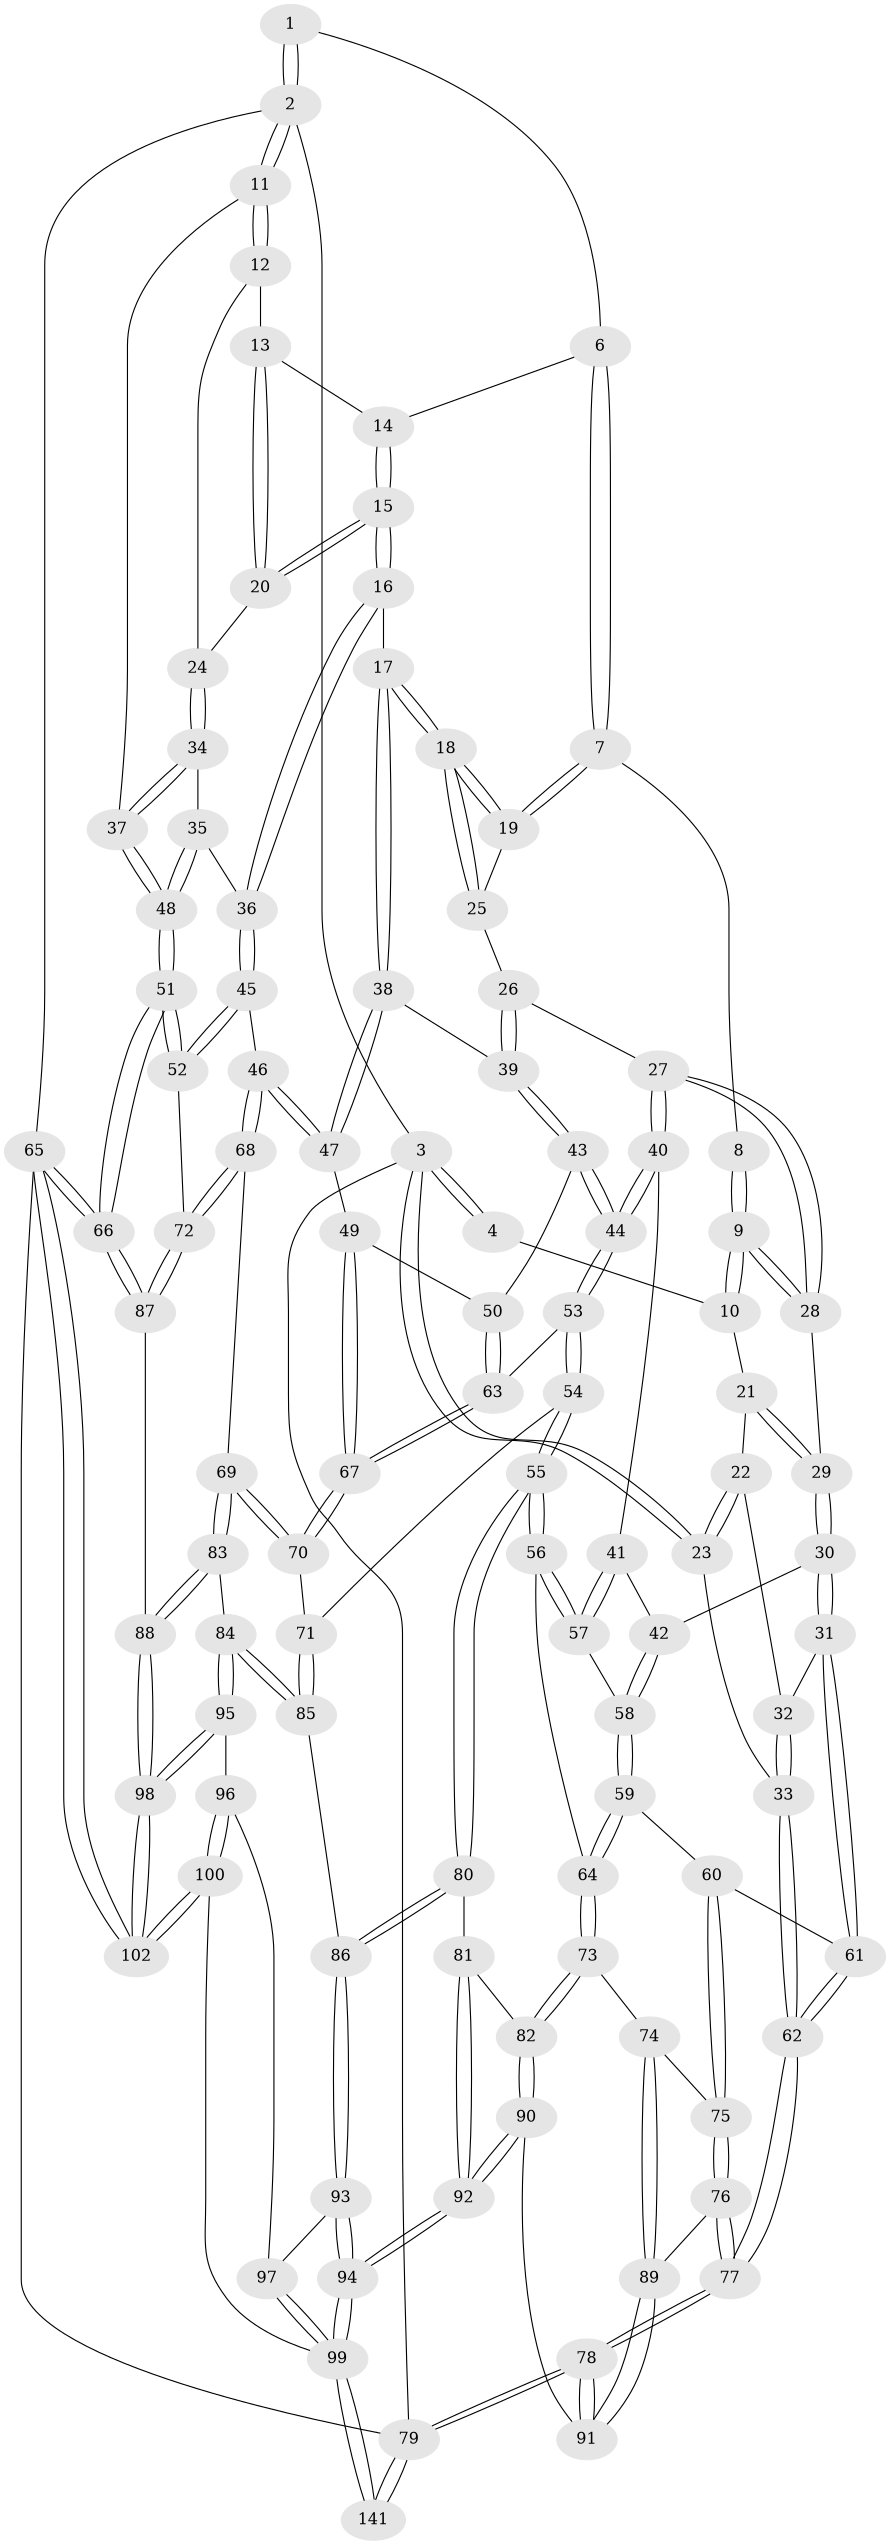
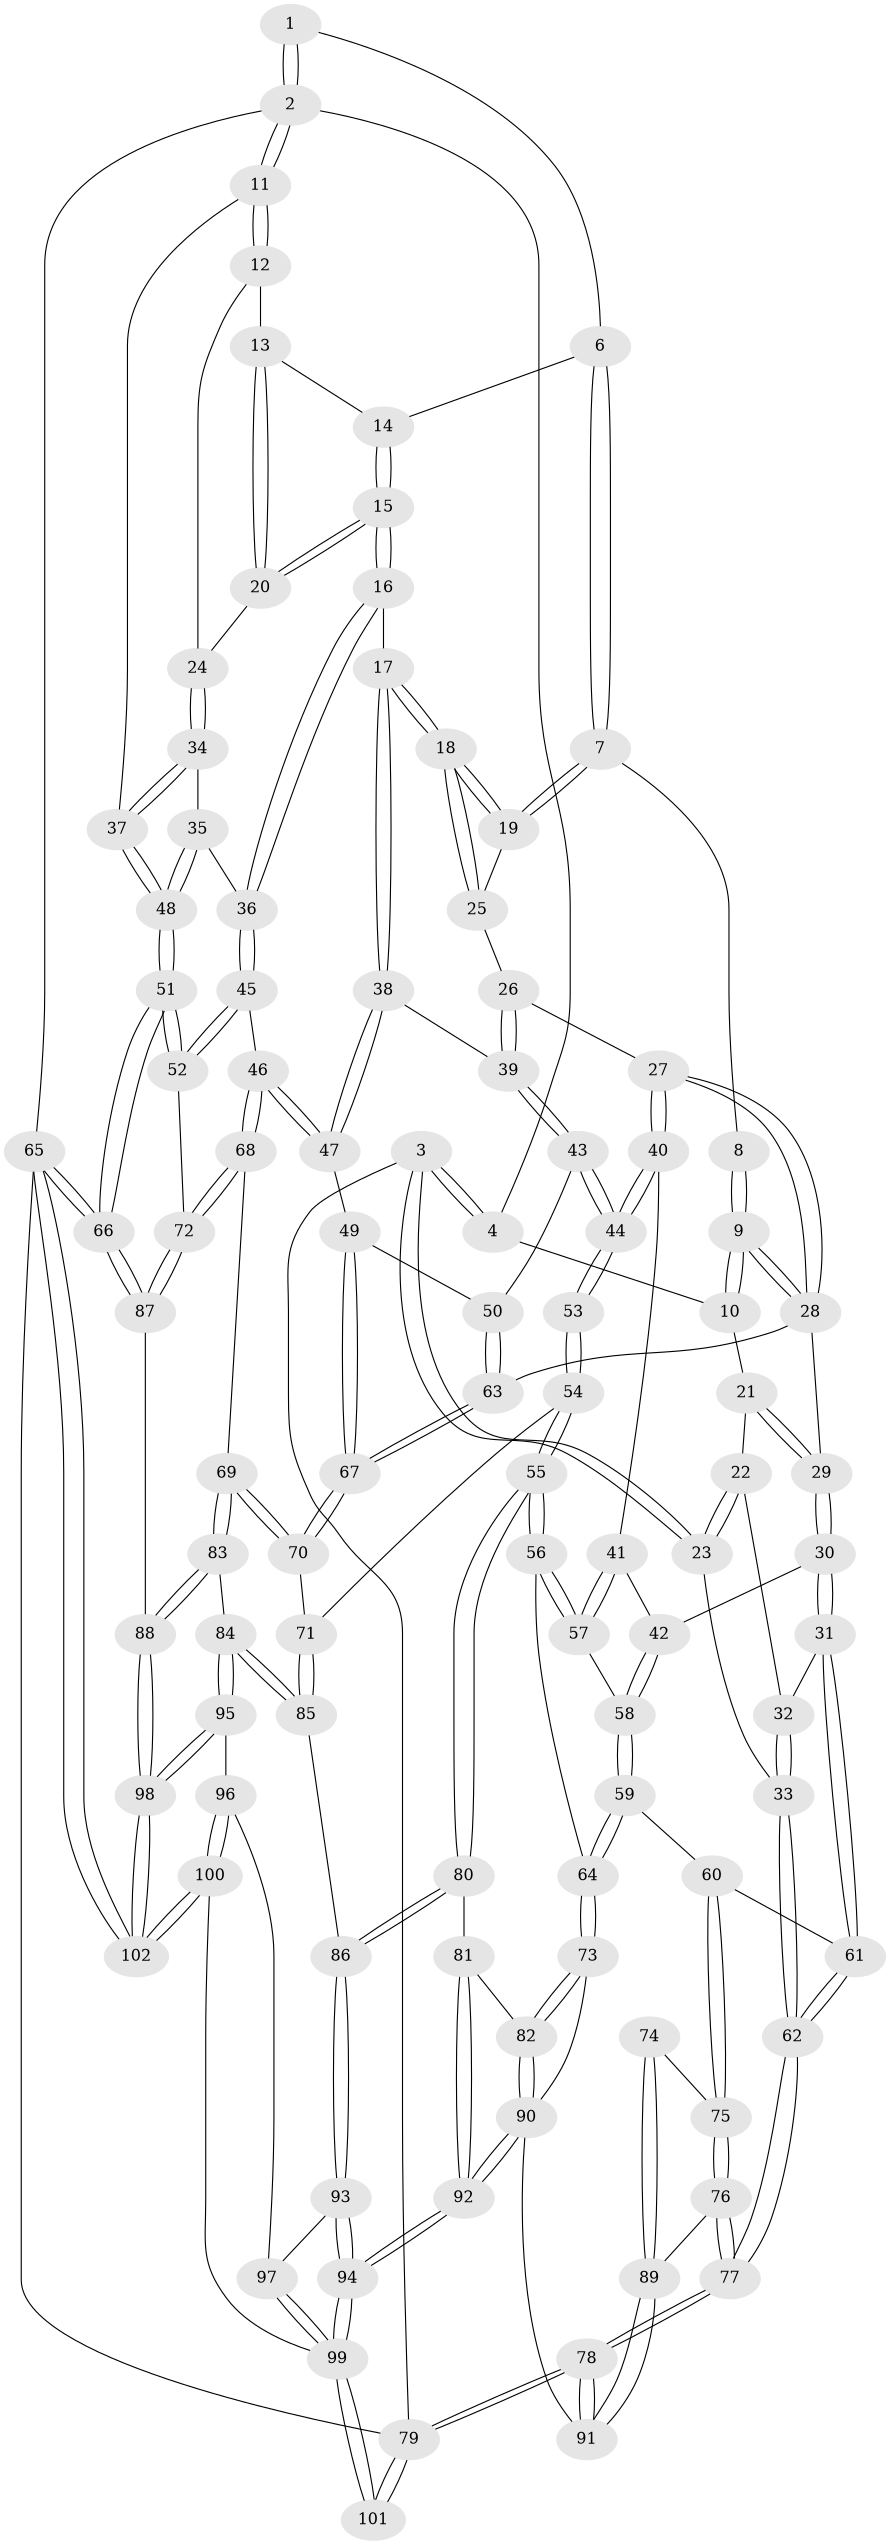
edge "2" -- "3": now "2" -- "4"
edge "53" -- "63": now "28" -- "63"
edge "73" -- "74": now "73" -- "90"
node "141": label "141" -> "101"
